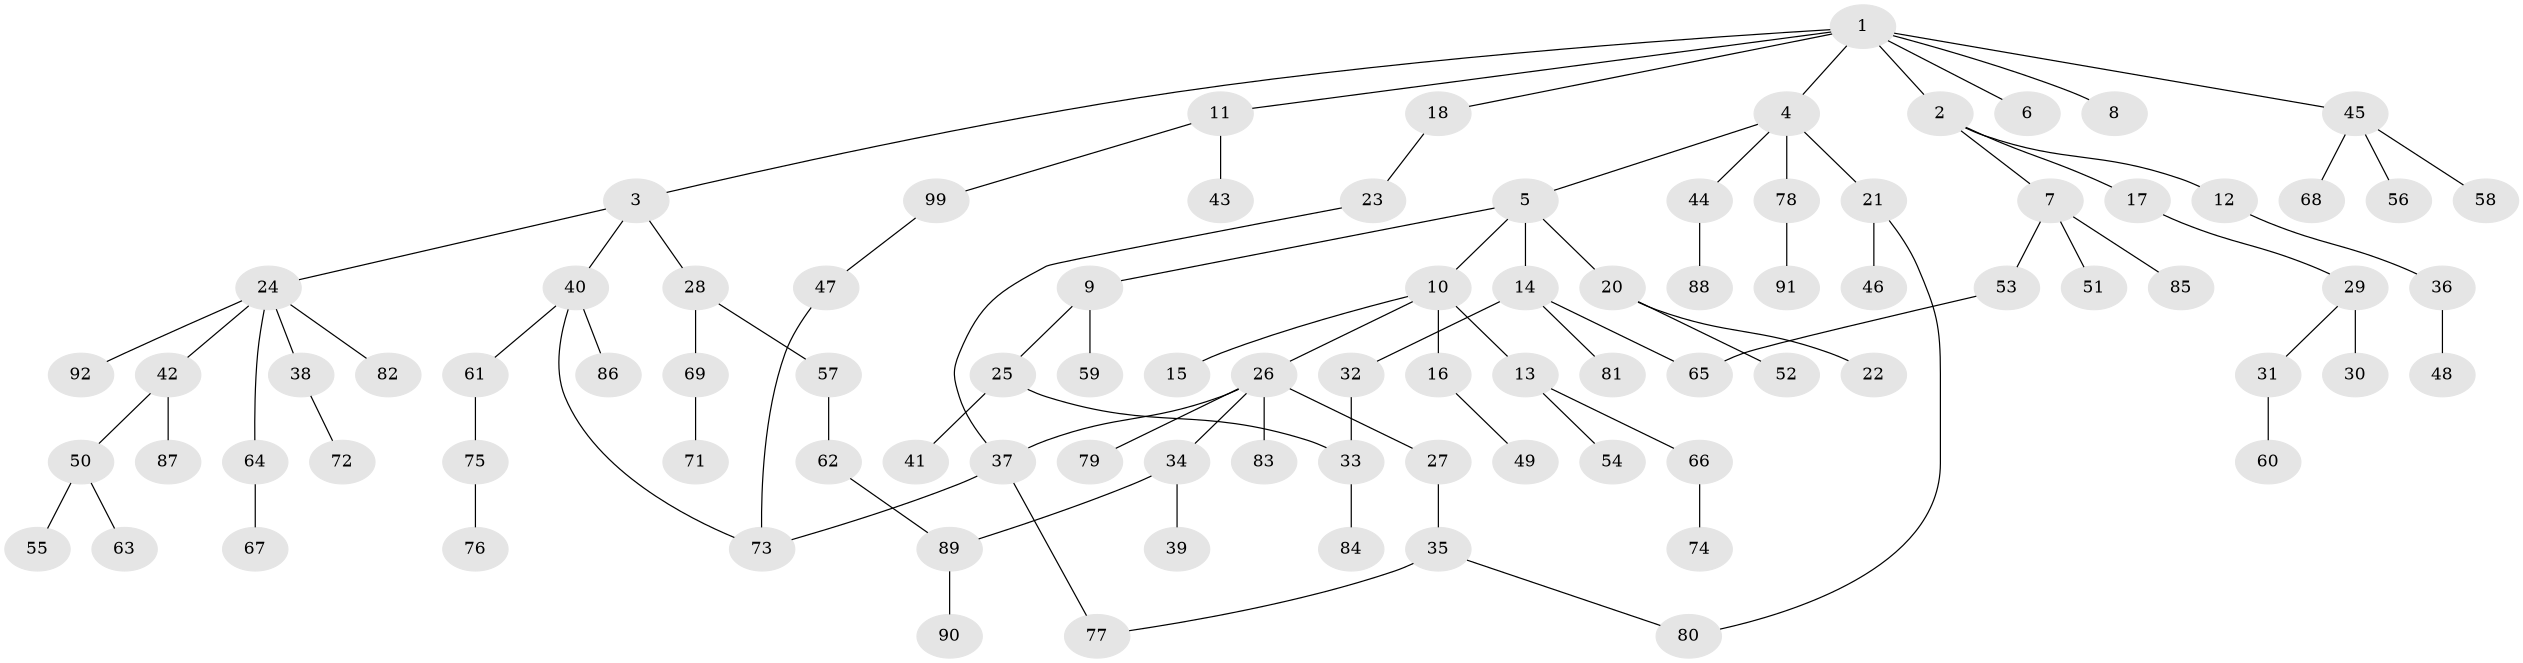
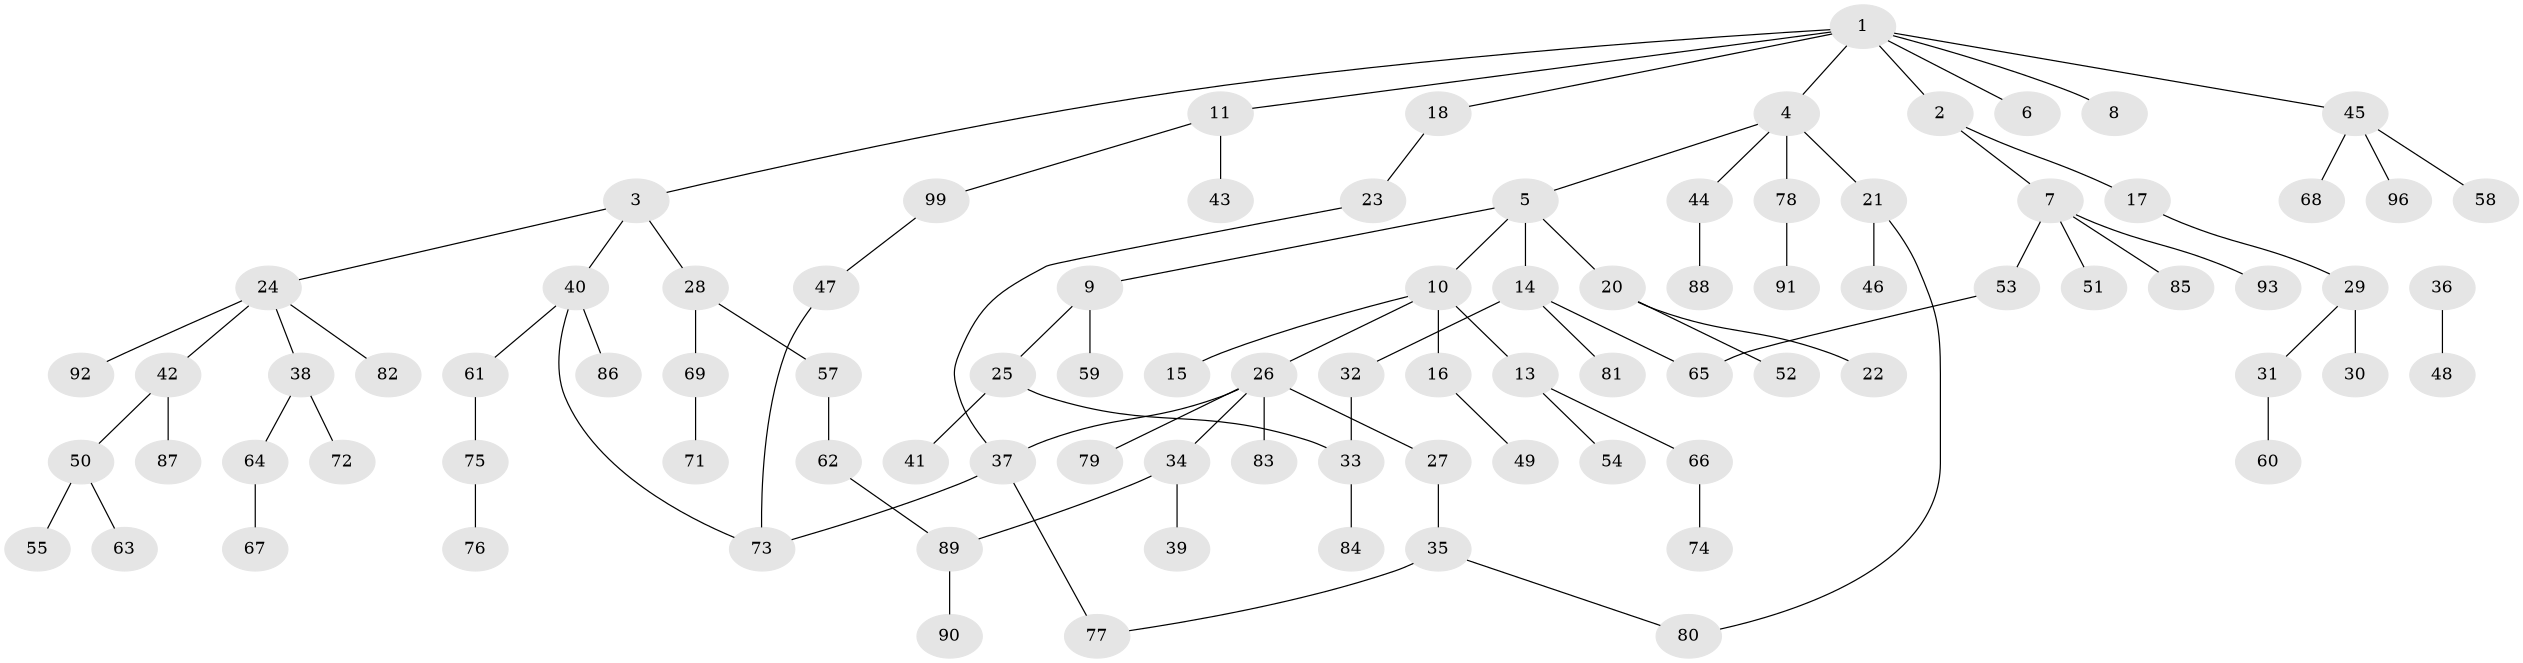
node "12": removed
node "56": label "56" -> "96"
node "93": added
edge "24" -- "64": now "38" -- "64"
